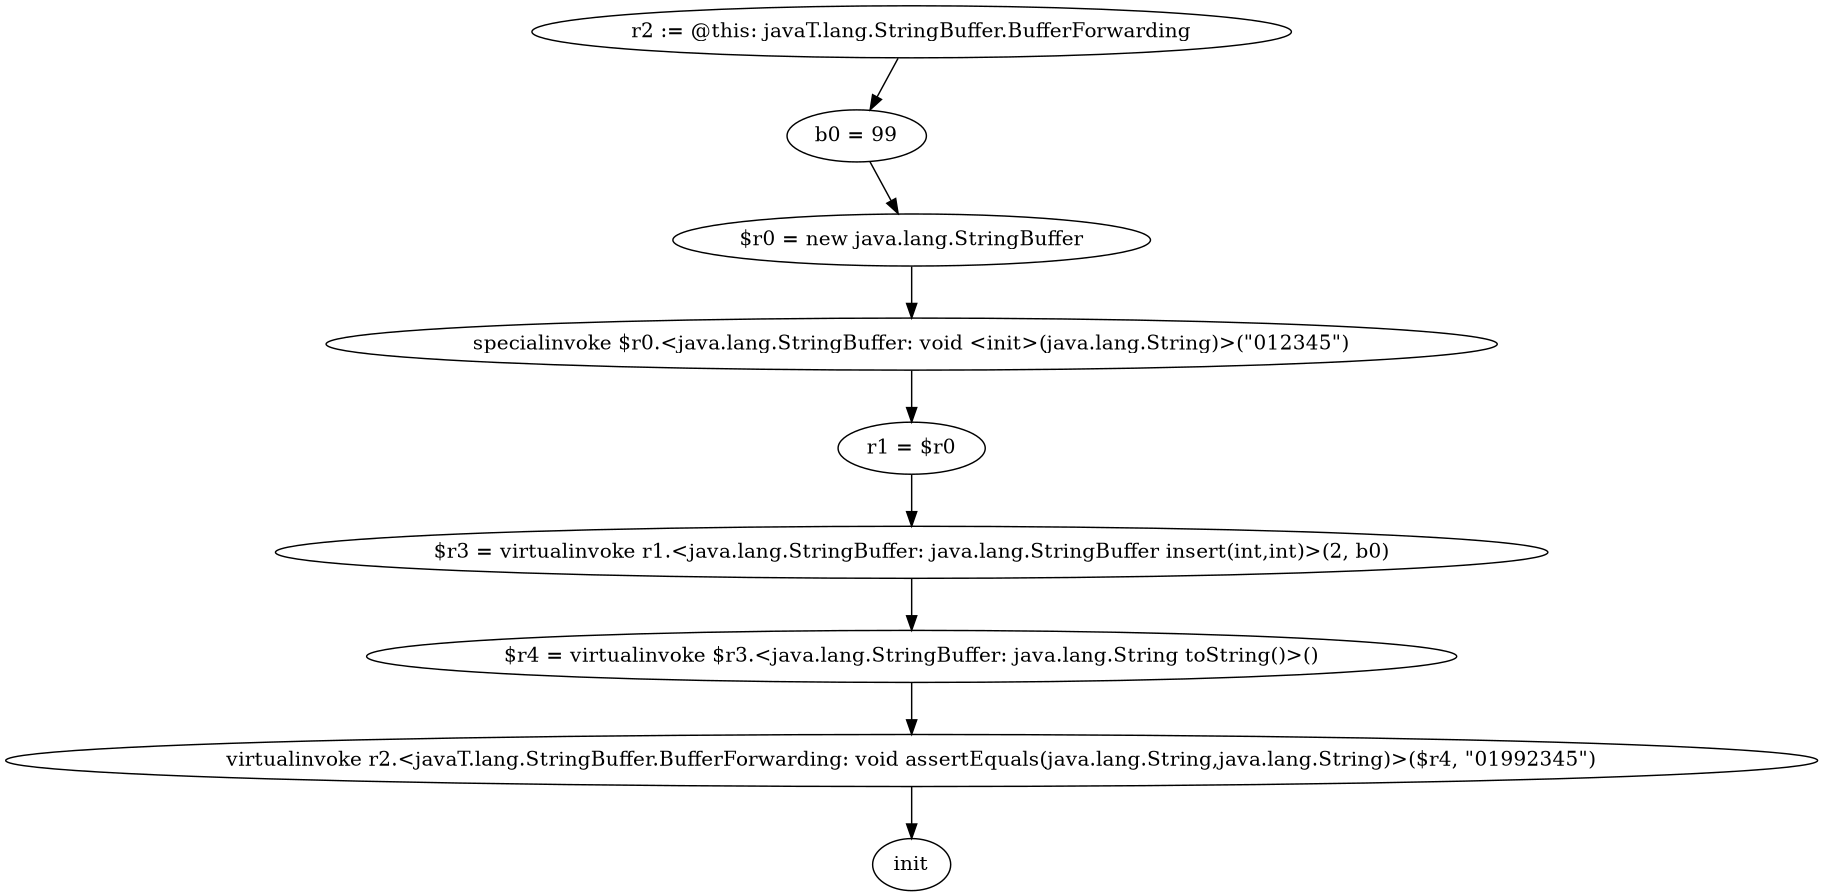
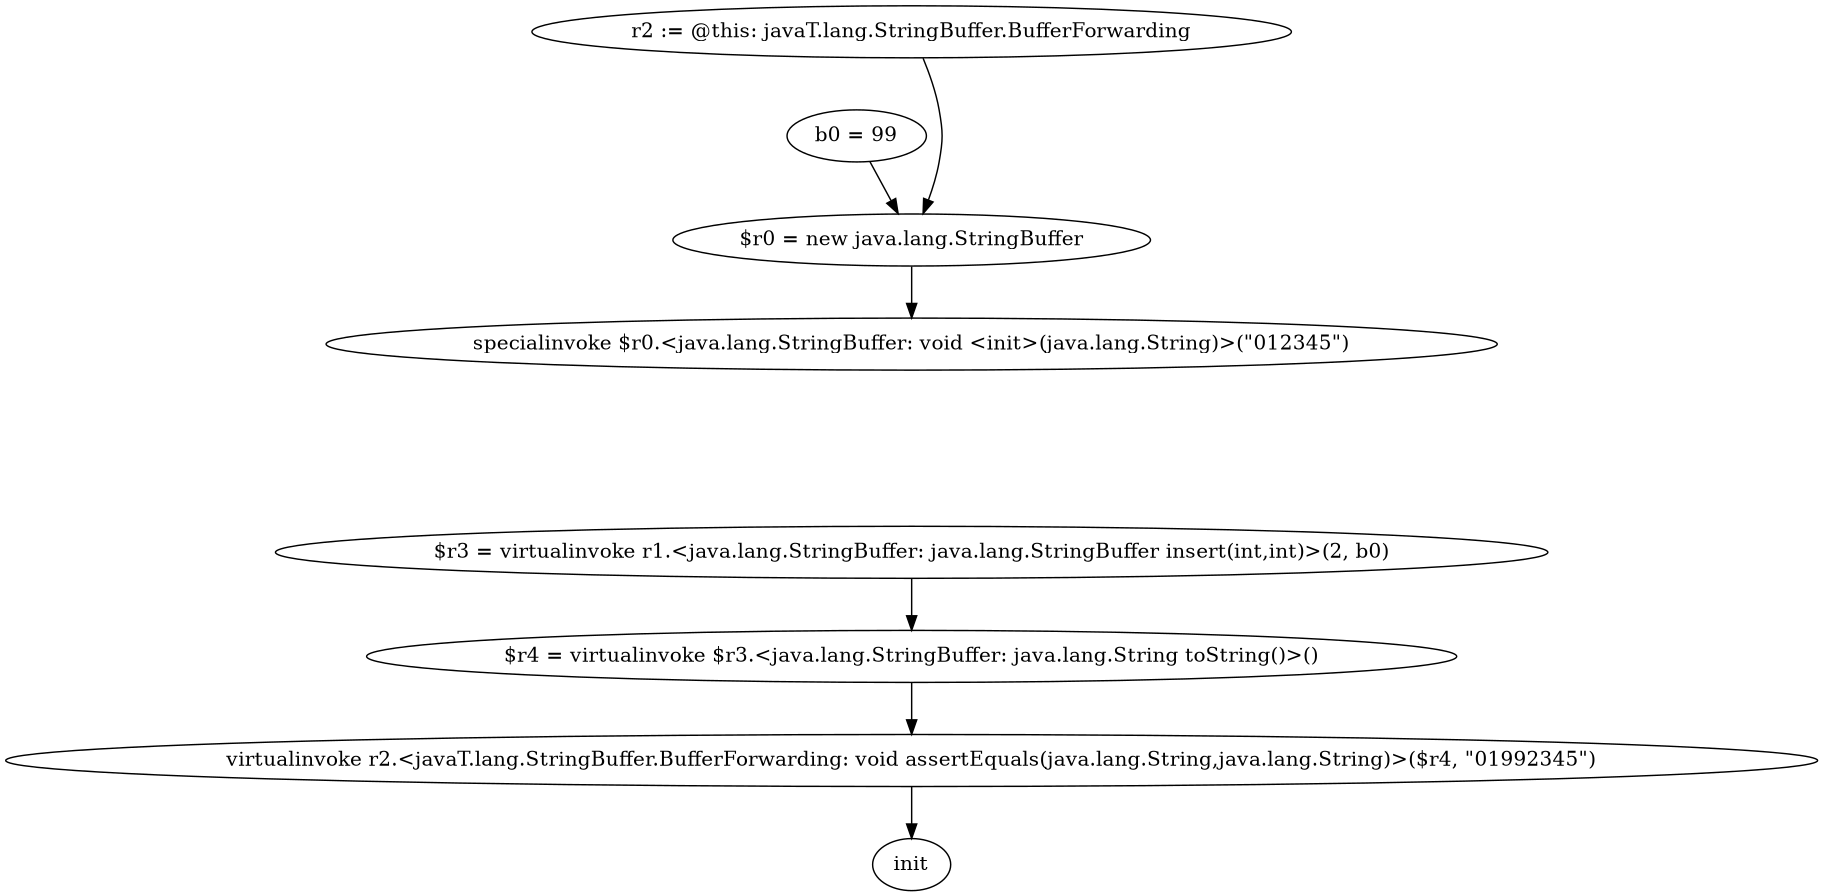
edge "r2 := @this: javaT.lang.StringBuffer.BufferForwarding" -> "b0 = 99": now "r2 := @this: javaT.lang.StringBuffer.BufferForwarding" -> "$r0 = new java.lang.StringBuffer"
node "r1 = $r0": removed
